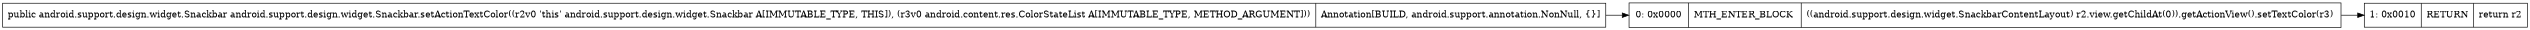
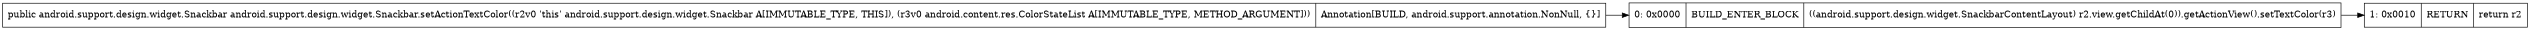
node "0: 0x0000": text "MTH_ENTER_BLOCK" -> "BUILD_ENTER_BLOCK"
